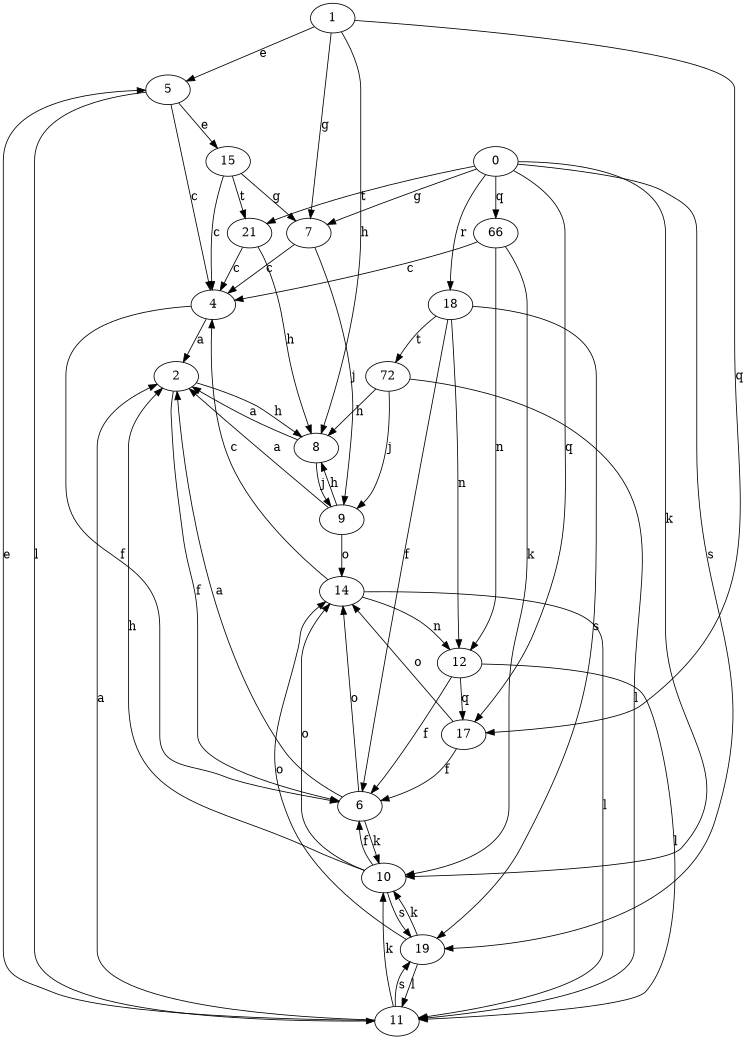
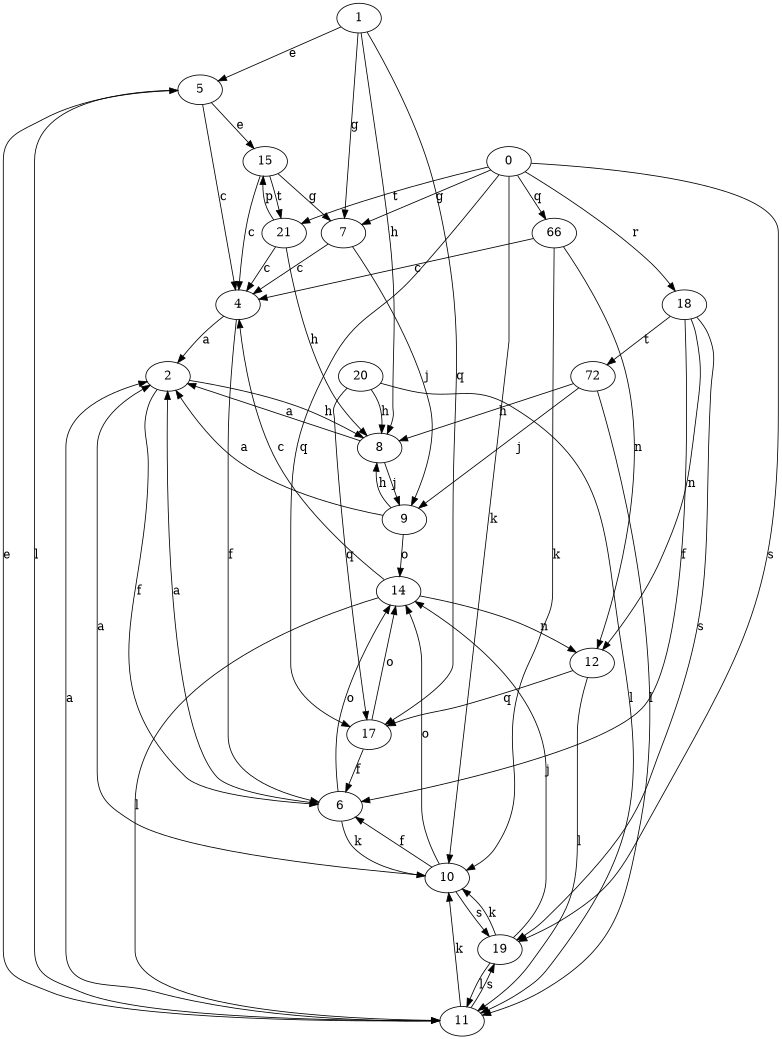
edge "21" -> "15": added, label "p"
node "20": added
edge "10" -> "2": label "h" -> "a"
edge "12" -> "6": removed, label "f"
edge "19" -> "14": label "o" -> "j"
